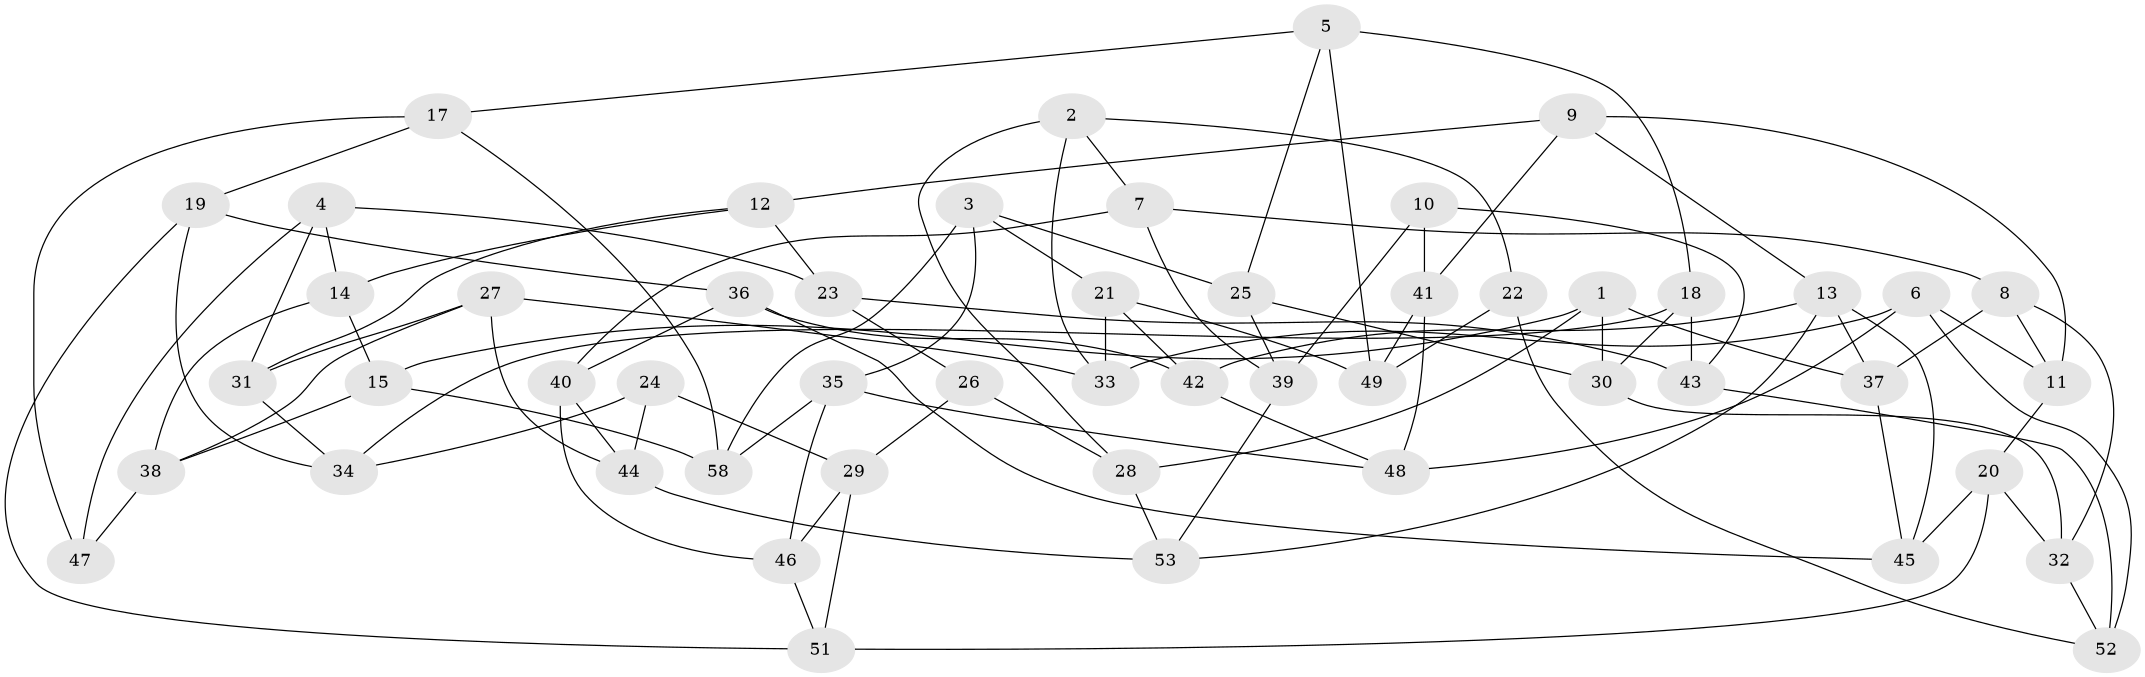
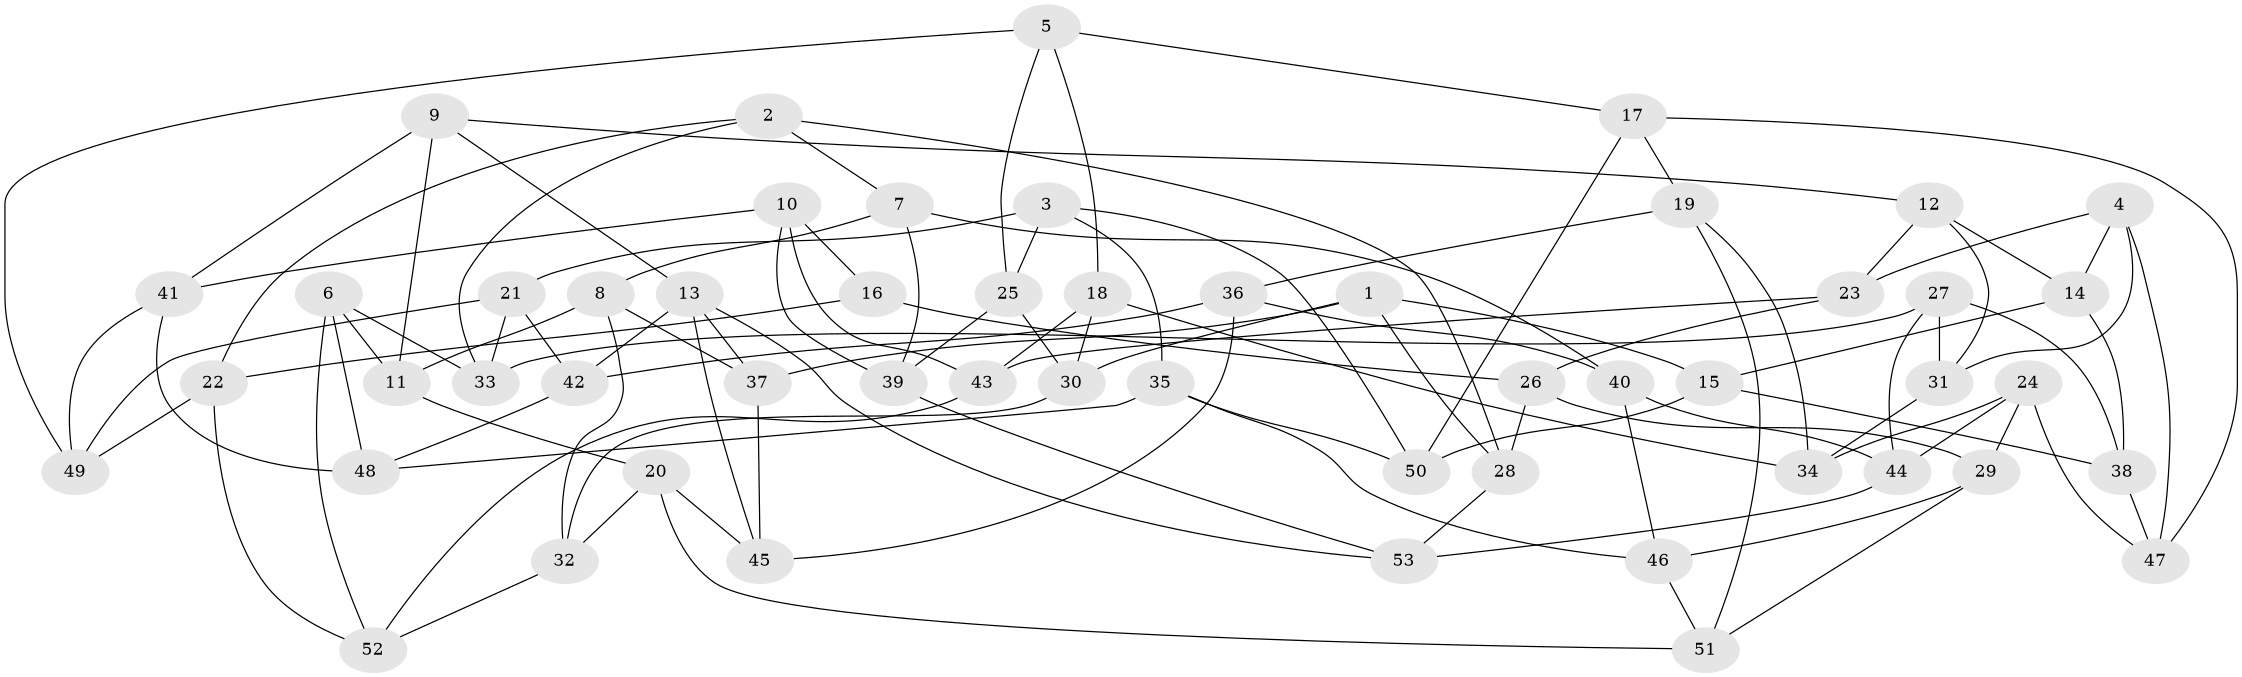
node "16": added
node "58": label "58" -> "50"
edge "24" -- "47": added
